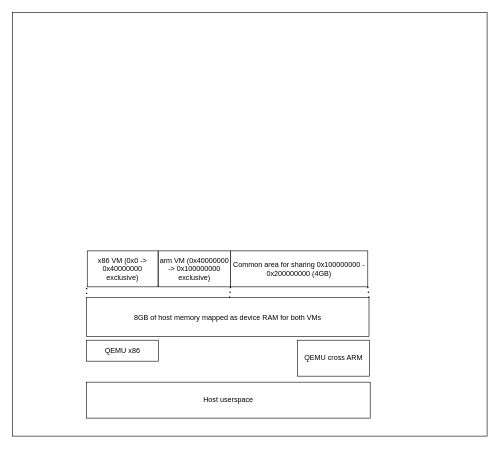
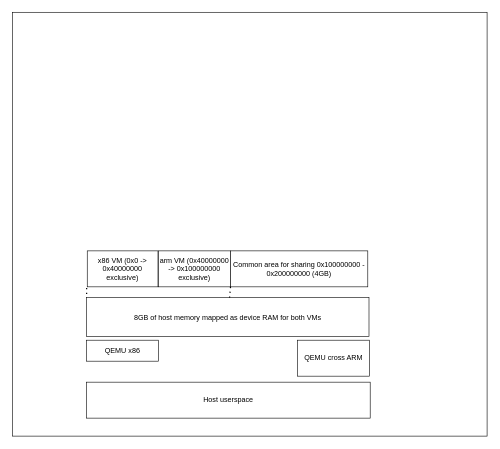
edge "Common area for sharing 0x100000000 - 0x200000000 (4GB)" -- "8GB of host memory mapped as device RAM for both VMs": removed
